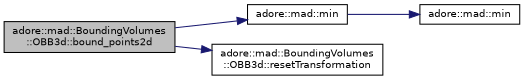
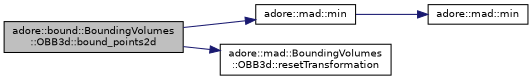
node "adore::mad::BoundingVolumes ::OBB3d::bound_points2d": label "adore::mad::BoundingVolumes ::OBB3d::bound_points2d" -> "adore::bound::BoundingVolumes ::OBB3d::bound_points2d"
